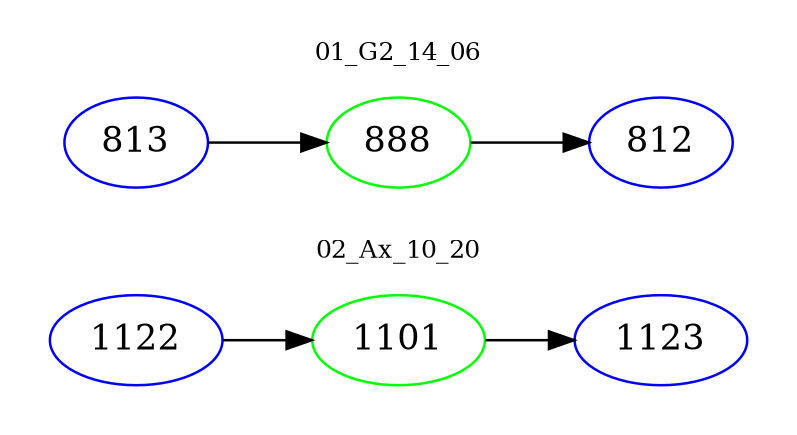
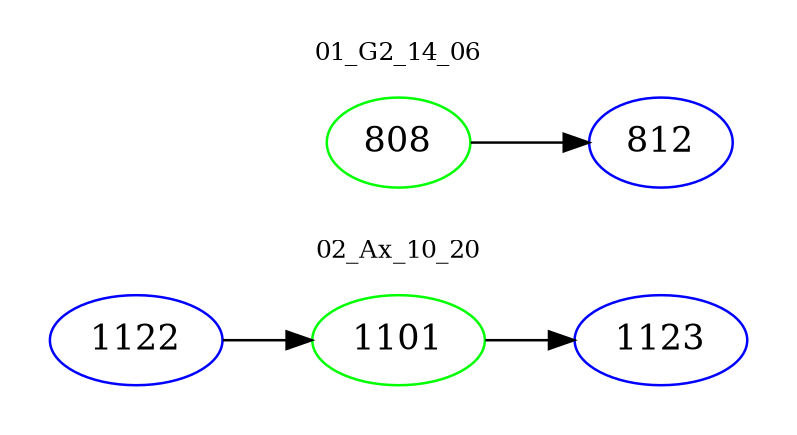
node "813": removed
node "888": label "888" -> "808"
